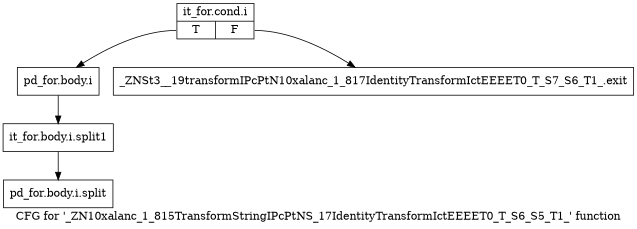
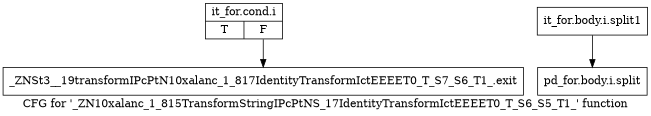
node "pd_for.body.i": removed
